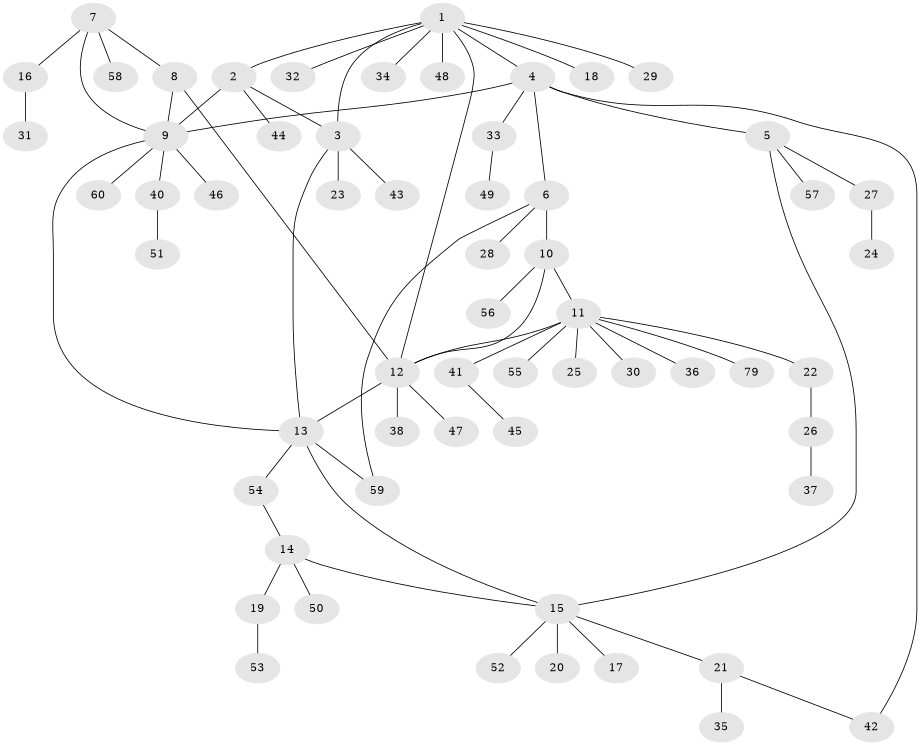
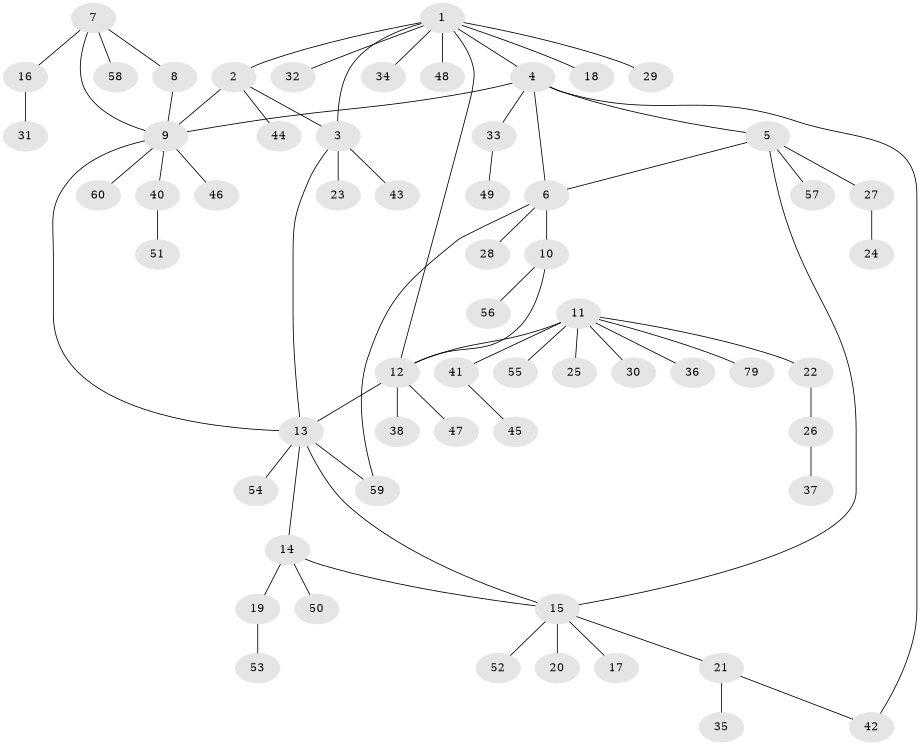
edge "5" -- "6": added
edge "8" -- "12": removed
edge "10" -- "11": removed
edge "54" -- "14": now "13" -- "14"
